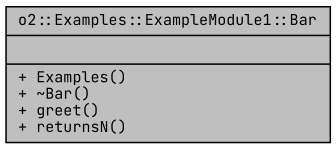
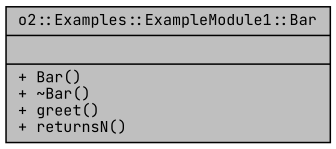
node "o2::Examples::ExampleModule1::Bar": text "+ Examples()" -> "+ Bar()"
